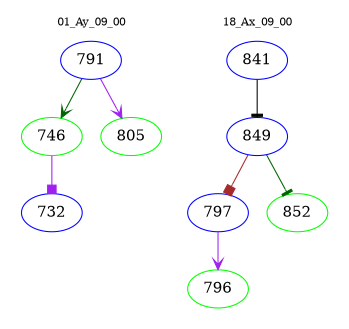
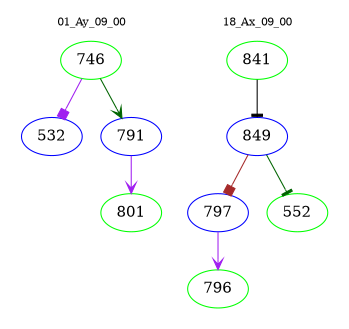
node "841": color blue -> green
edge "791" -> "746": reversed
node "805": label "805" -> "801"
node "732": label "732" -> "532"
node "852": label "852" -> "552"
